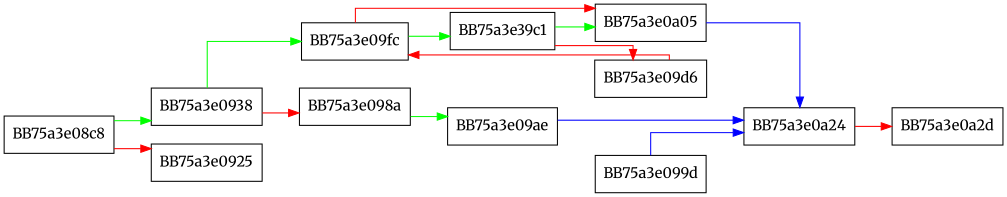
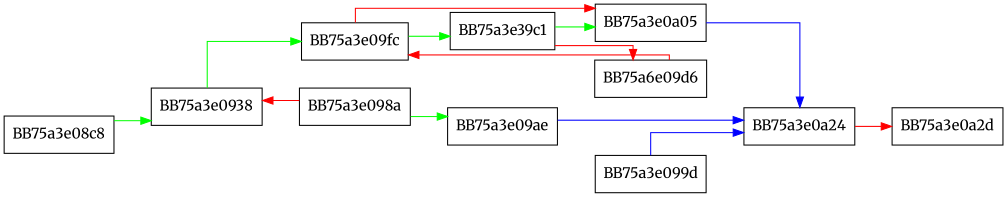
node "BB75a3e09d6": label "BB75a3e09d6" -> "BB75a6e09d6"
edge "BB75a3e0938" -> "BB75a3e098a": reversed
node "BB75a3e0925": removed
